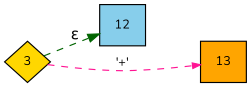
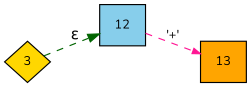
edge "3" -> "13": now "12" -> "13"
